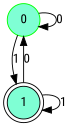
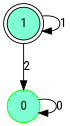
edge "0" -> "1": removed, label "1"
edge "1" -> "0": label "0" -> "2"
